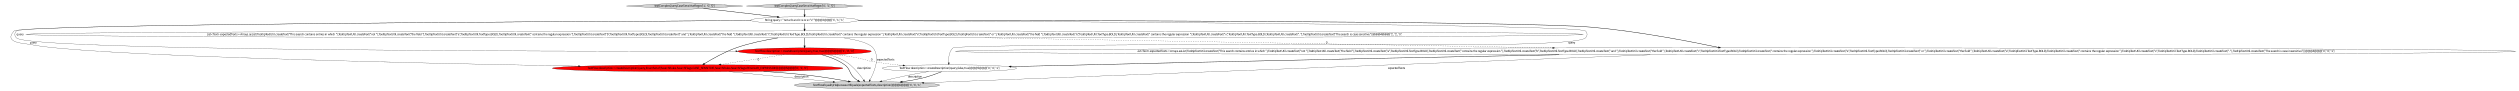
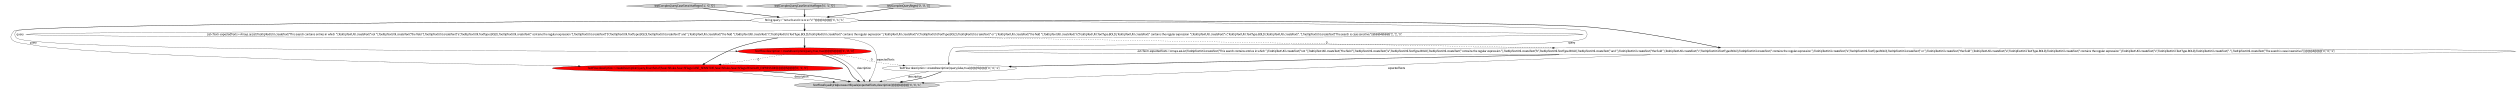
node "testComplexQueryRegex['0', '0', '1']": added
